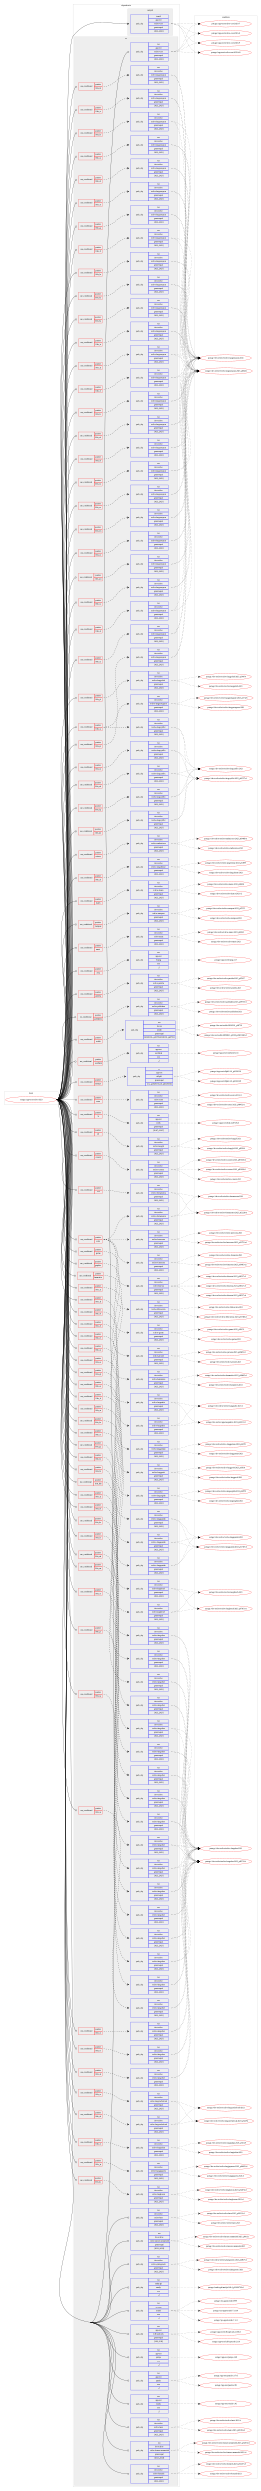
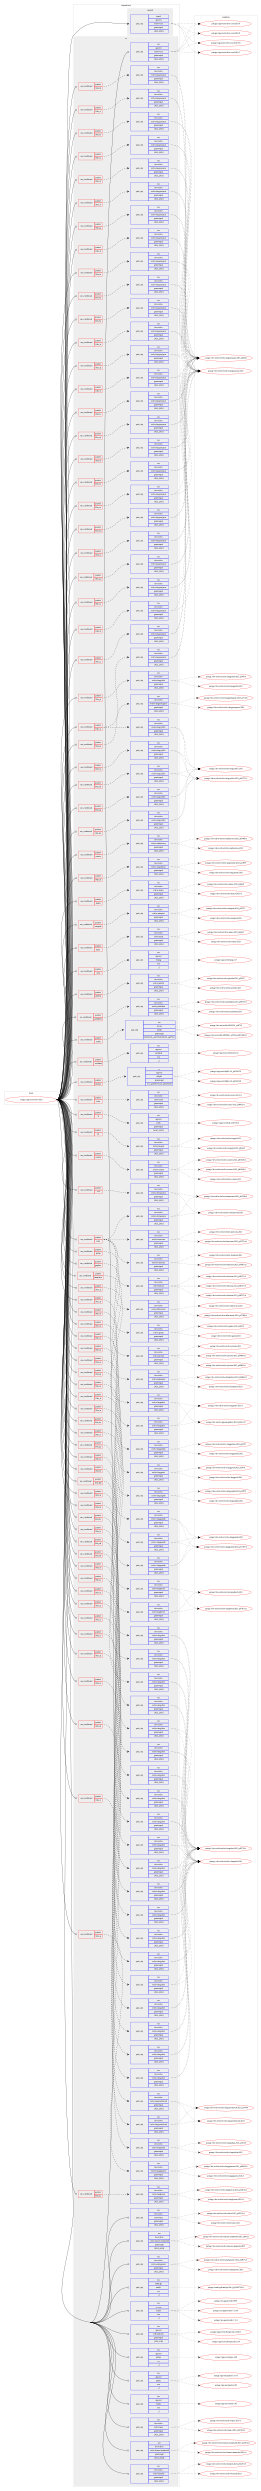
node "portage://dev-texlive/texlive-pictures-2023_p69409-r3": added
